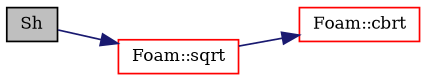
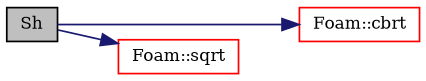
edge "Foam::sqrt" -> "Foam::cbrt": now "Sh" -> "Foam::cbrt"
